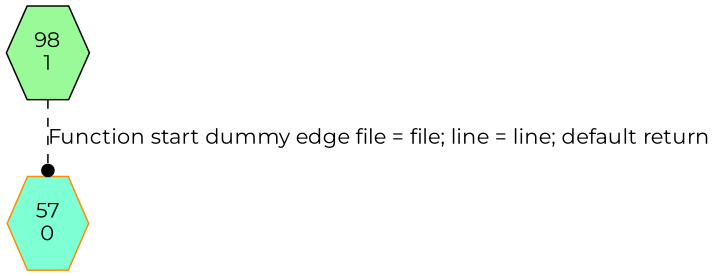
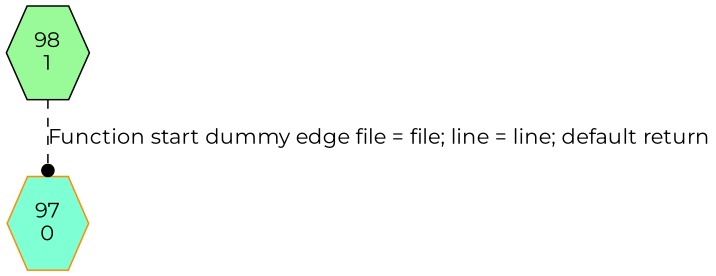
node "57 0": label "57 0" -> "97 0"
